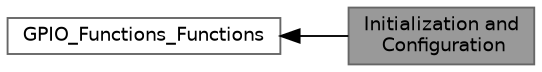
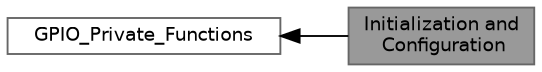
node "GPIO_Functions_Functions": label "GPIO_Functions_Functions" -> "GPIO_Private_Functions"
